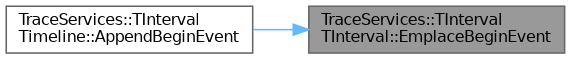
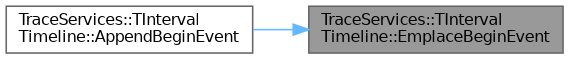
node "TraceServices::TInterval TInterval::EmplaceBeginEvent": label "TraceServices::TInterval TInterval::EmplaceBeginEvent" -> "TraceServices::TInterval Timeline::EmplaceBeginEvent"
